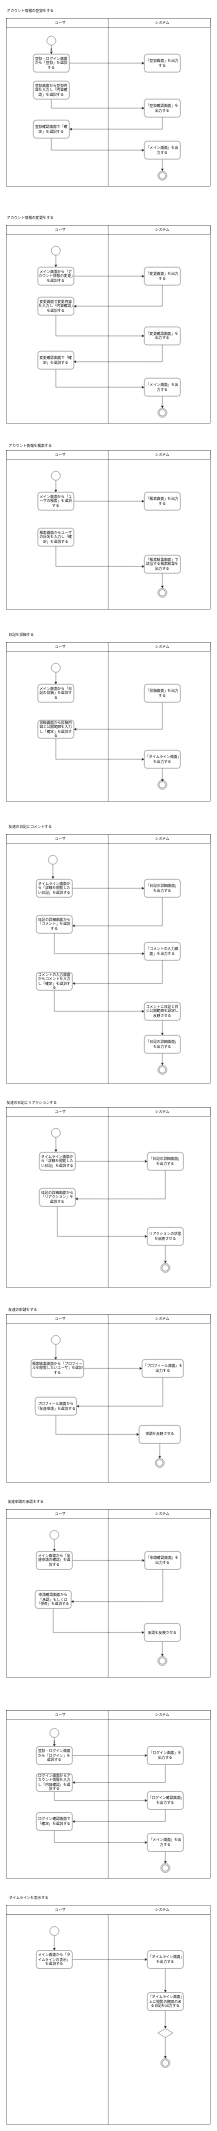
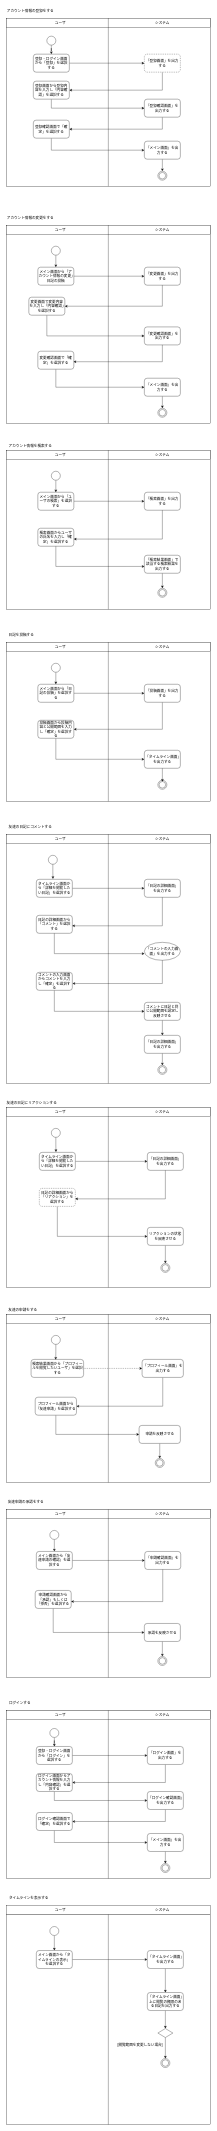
node "「登録画面」を出力する": style solid -> dashed
edge "「登録画面」を出力する" -> "登録画面から登録内容を入力し「内容確認」を選択する": added
node "メイン画面から「アカウント情報の変更」を選択する": label "メイン画面から「アカウント情報の変更」を選択する" -> "メイン画面から「アカウント情報の変更」日記の投稿"
node "変更画面で変更内容を入力し「内容確認」を選択する": moved (56, 306) -> (47, 306)
edge "「検索画面」を出力する" -> "検索画面からユーザの氏名を入力し「確定」を選択する": added
edge "メイン画面から「日記の投稿」を選択する" -> "「投稿画面」を出力する": added
node "「コメントの入力画面」を出力する": shape rounded rectangle -> ellipse
node "日記の詳細画面から「リアクション」を選択する": style solid -> dashed
edge "検索結果画面から「プロフィールを閲覧したいユーザ」を選択する" -> "「プロフィール画面」を出力する": style solid -> dashed
node "ログインする": added
node "[閲覧範囲を変更しない場合]": added
